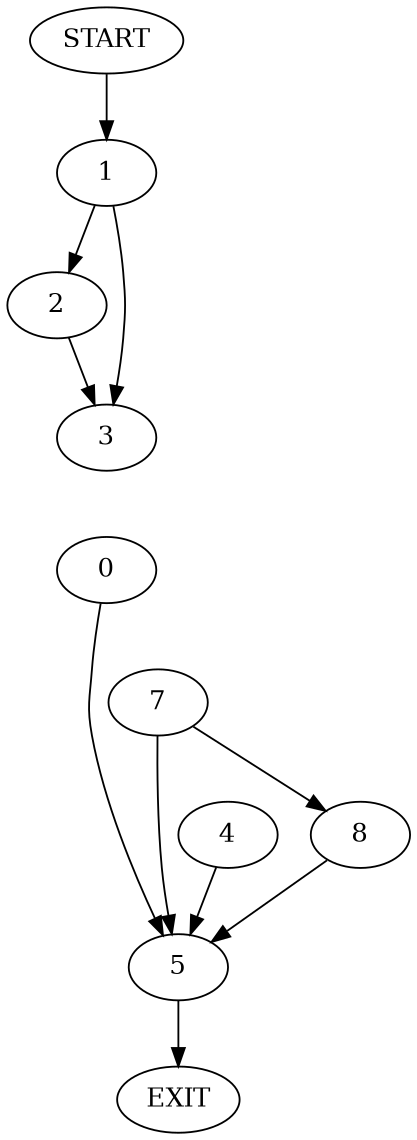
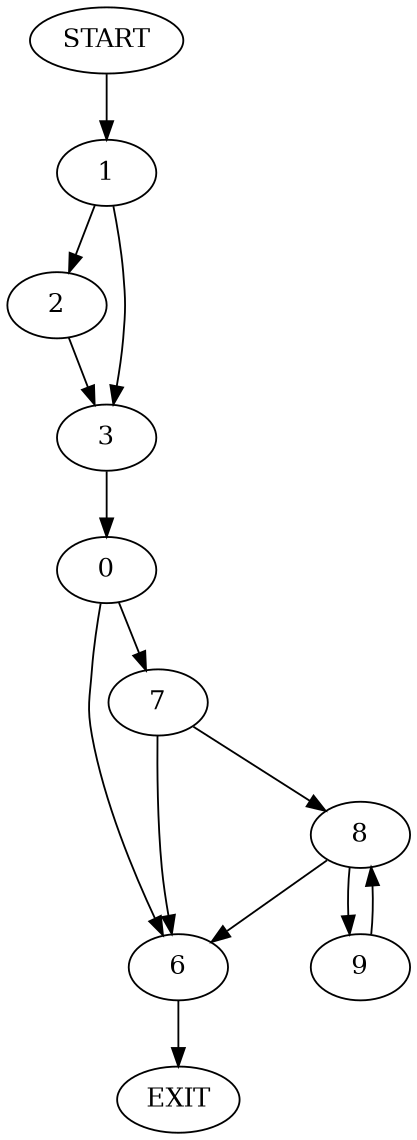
edge "3" -> "0": added
edge "0" -> "7": added
node "4": removed
node "5": label "5" -> "6"
node "9": added
